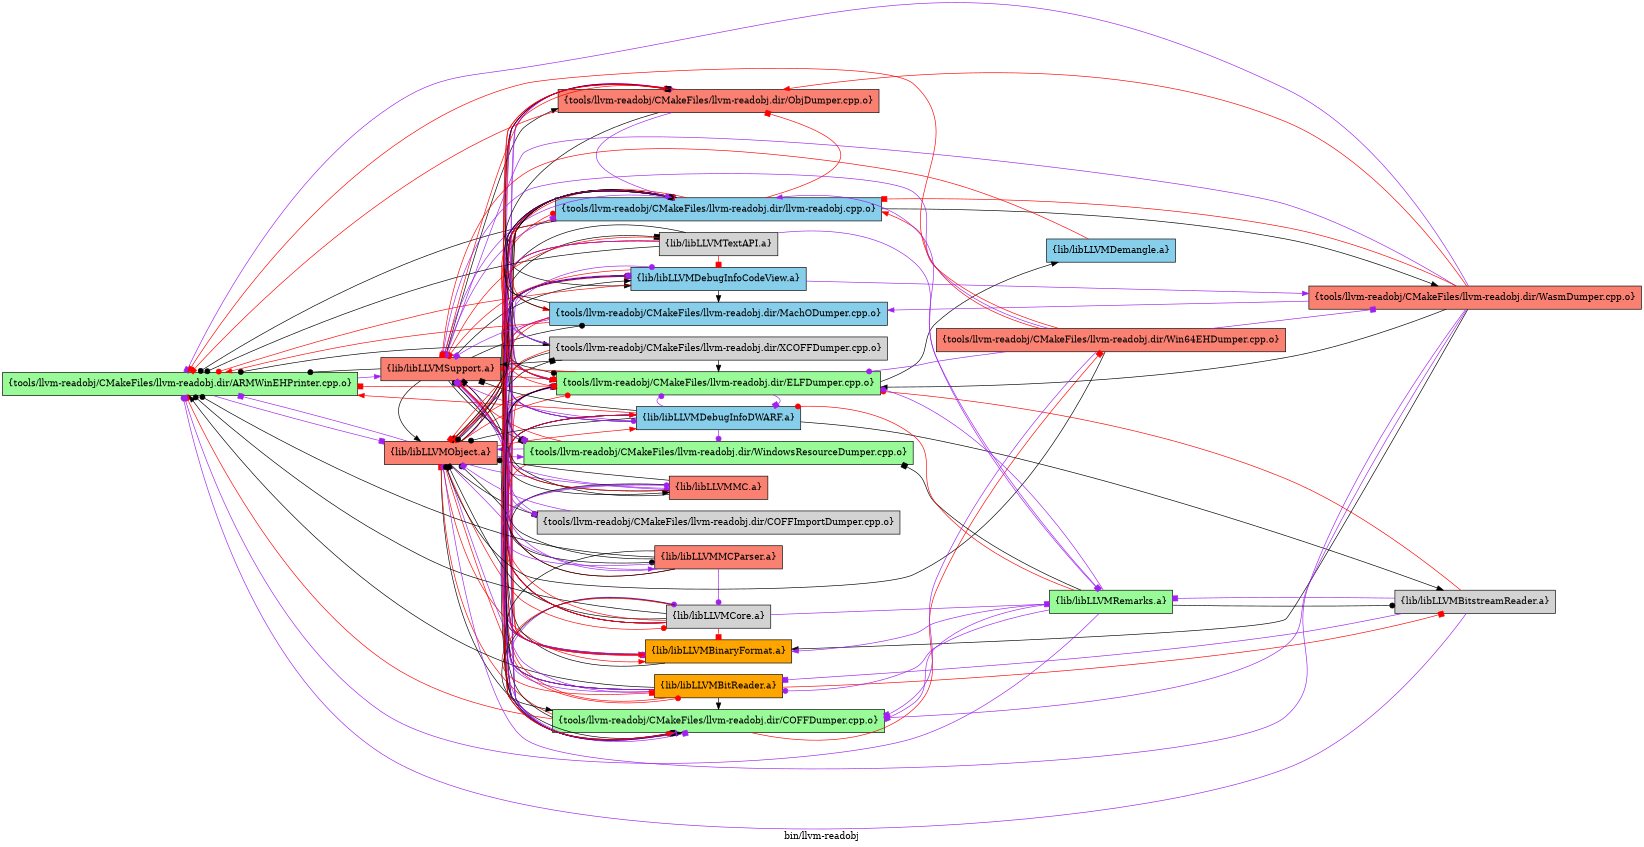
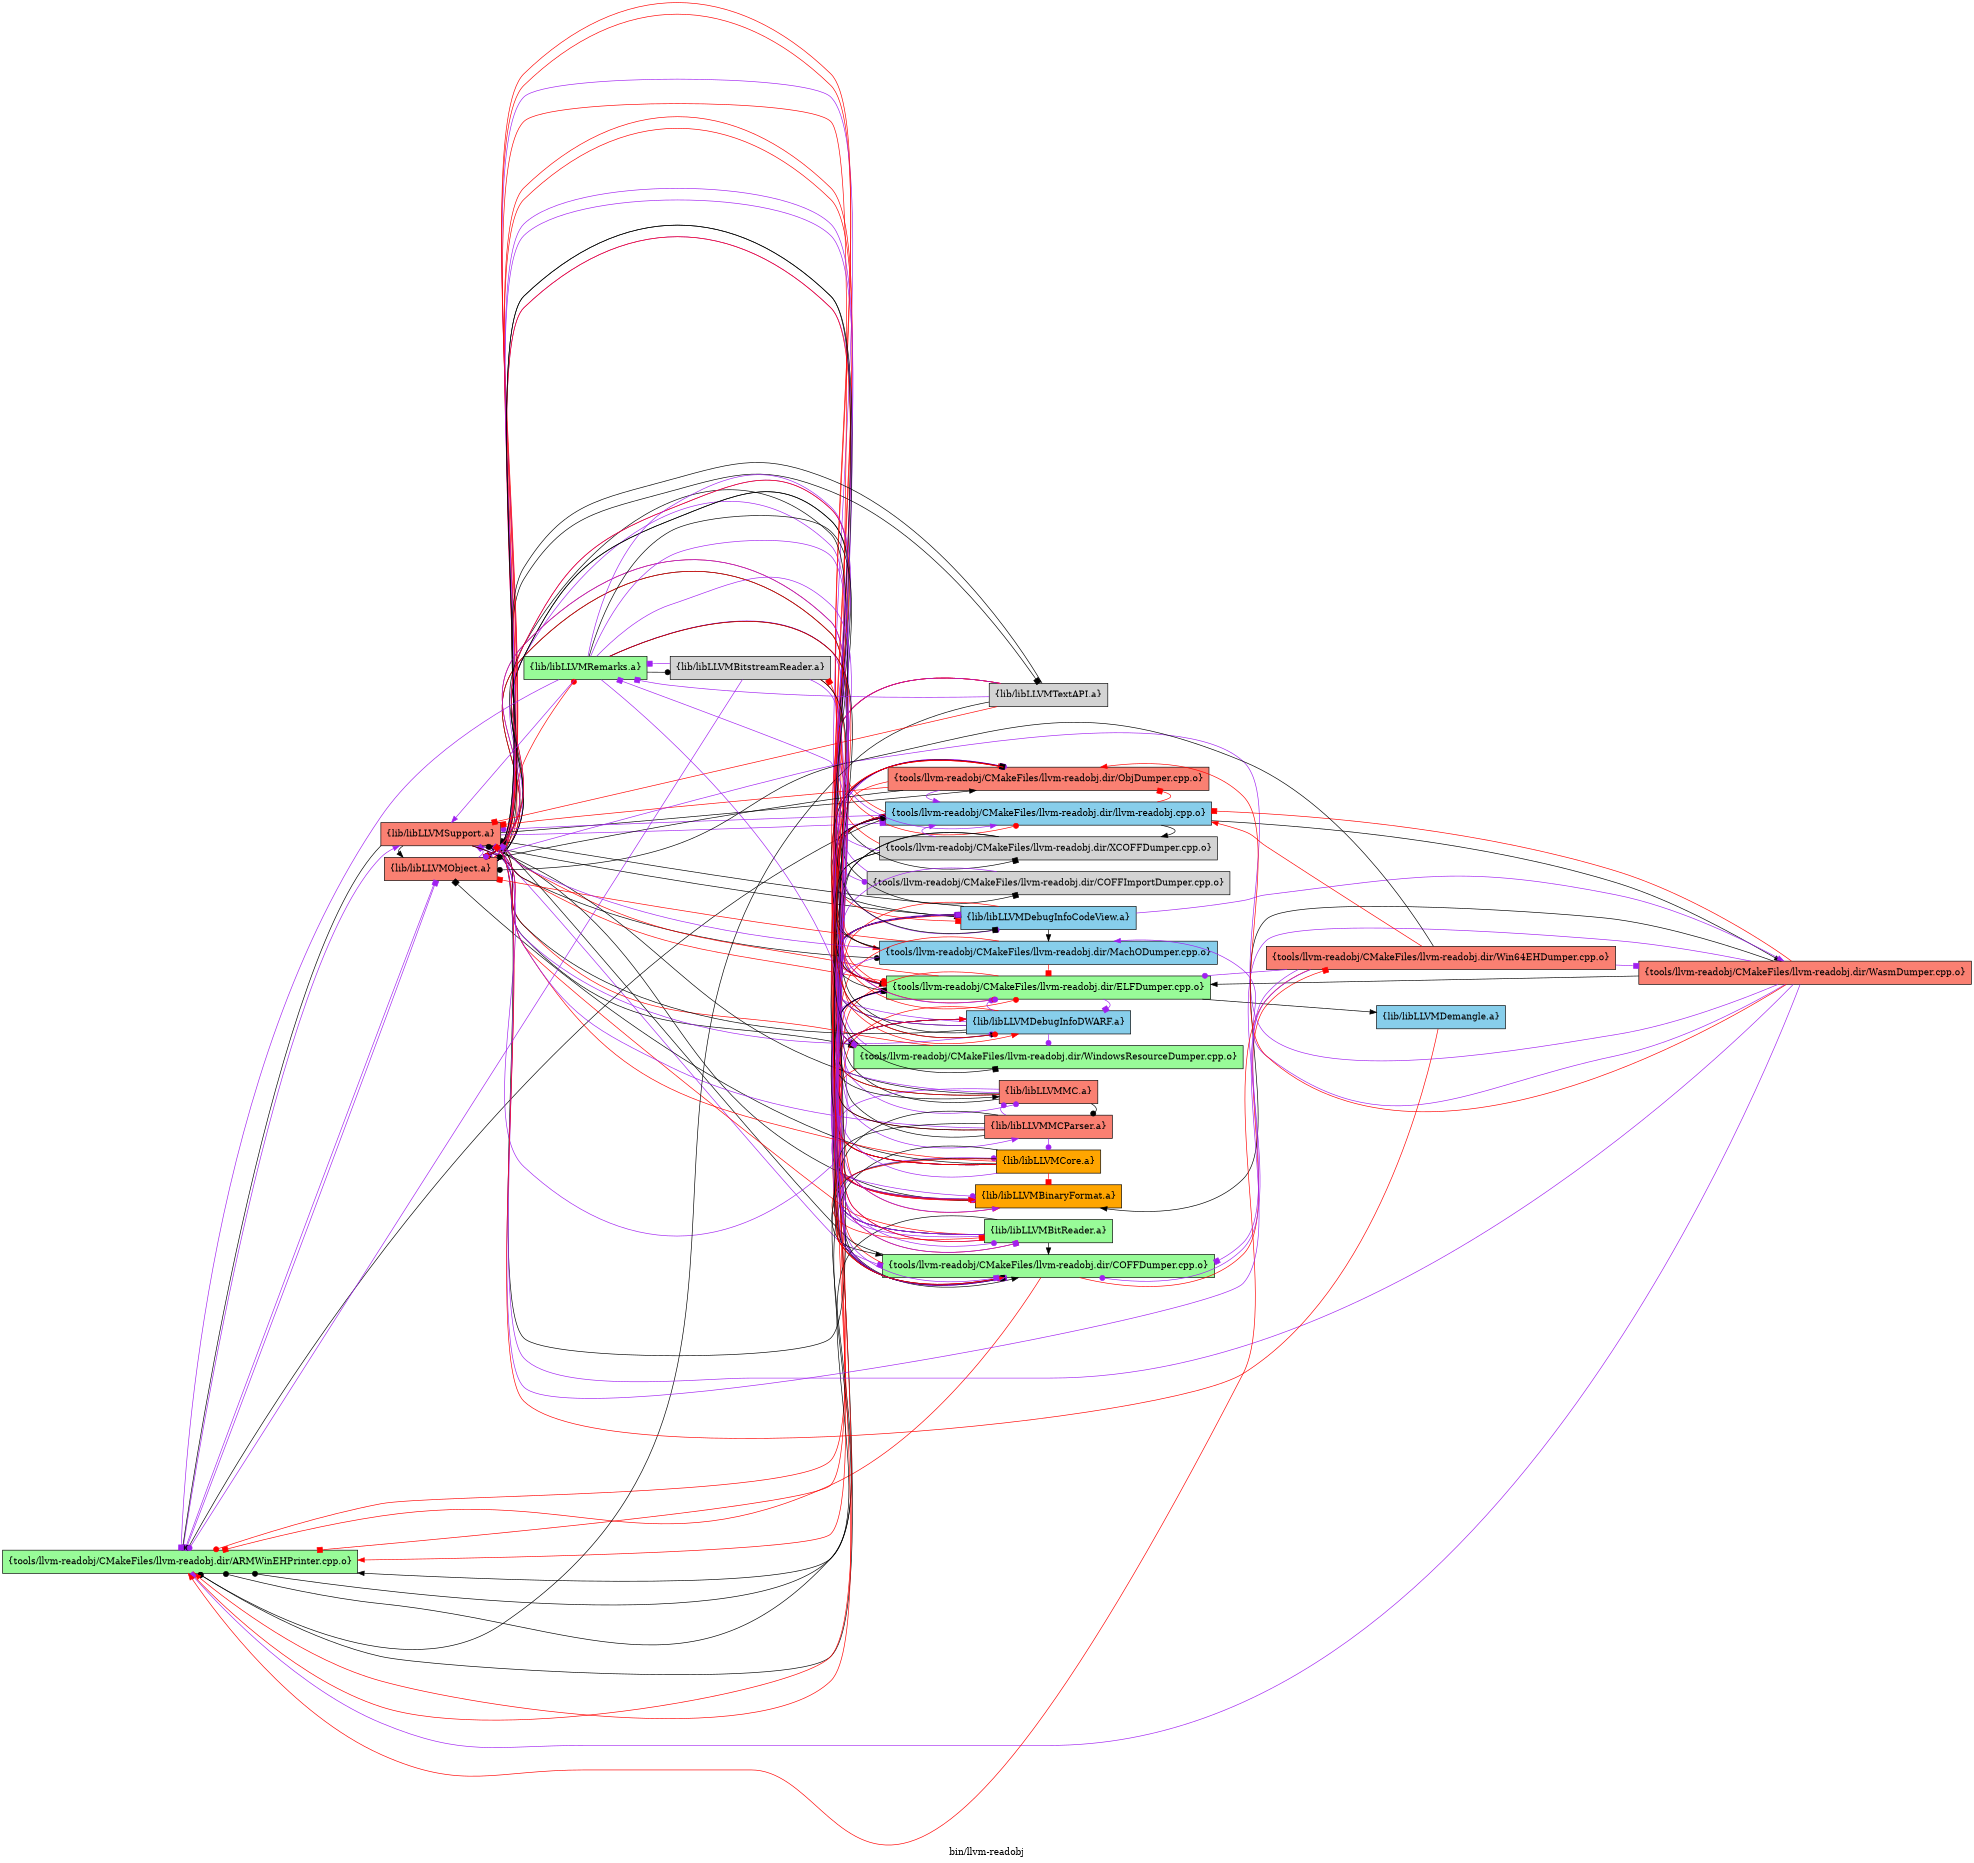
edge "{lib/libLLVMDebugInfoCodeView.a}" -> "{lib/libLLVMSupport.a}": color red -> black
edge "{lib/libLLVMDebugInfoDWARF.a}" -> "{lib/libLLVMDebugInfoCodeView.a}": arrowhead dot -> normal
edge "{lib/libLLVMDebugInfoDWARF.a}" -> "{lib/libLLVMBitstreamReader.a}": reversed
edge "{lib/libLLVMRemarks.a}" -> "{lib/libLLVMDebugInfoCodeView.a}": added
edge "{lib/libLLVMObject.a}" -> "{lib/libLLVMCore.a}": now "{lib/libLLVMObject.a}" -> "{lib/libLLVMRemarks.a}"
node "{lib/libLLVMCore.a}": fillcolor lightgrey -> orange
node "{lib/libLLVMBitReader.a}": fillcolor orange -> palegreen
edge "{lib/libLLVMRemarks.a}" -> "{lib/libLLVMSupport.a}": added
